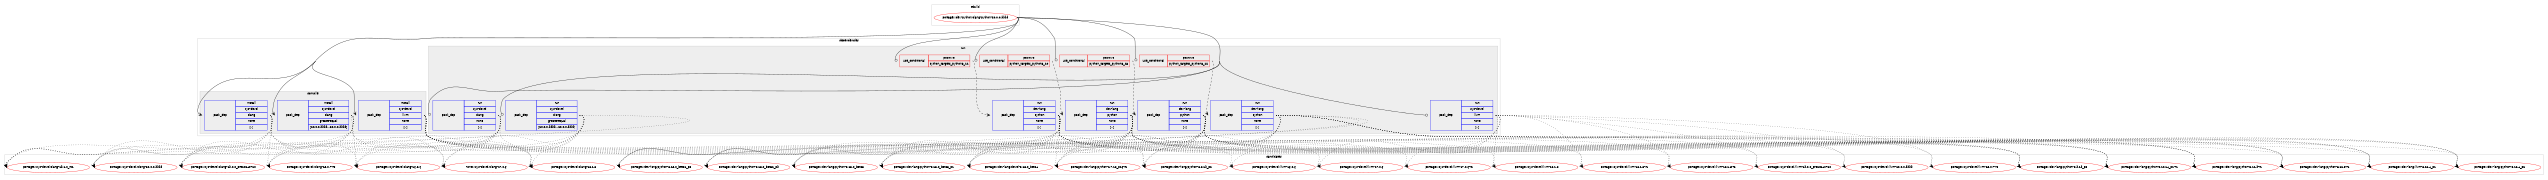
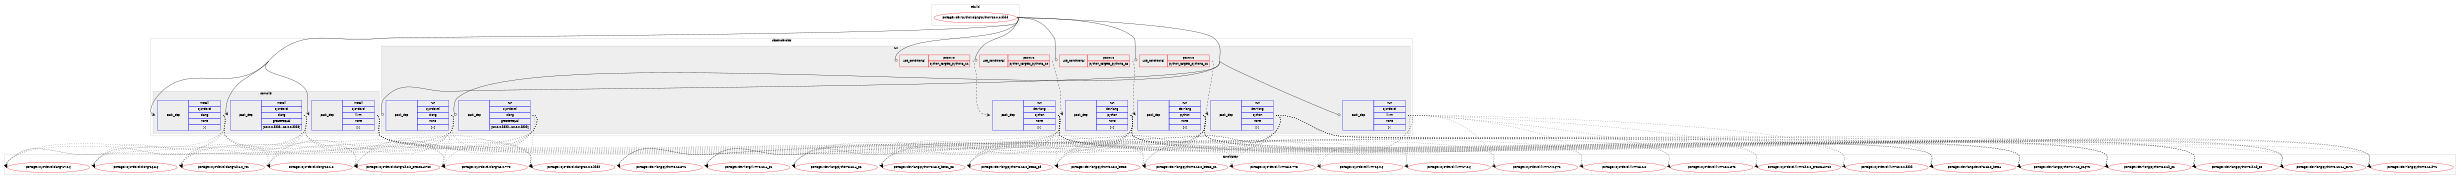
node "none://sys-devel/clang-17.0.6": label "none://sys-devel/clang-17.0.6" -> "portage://sys-devel/clang-17.0.6"
node "portage://sys-devel/llvm-18.1.8-r1": removed
